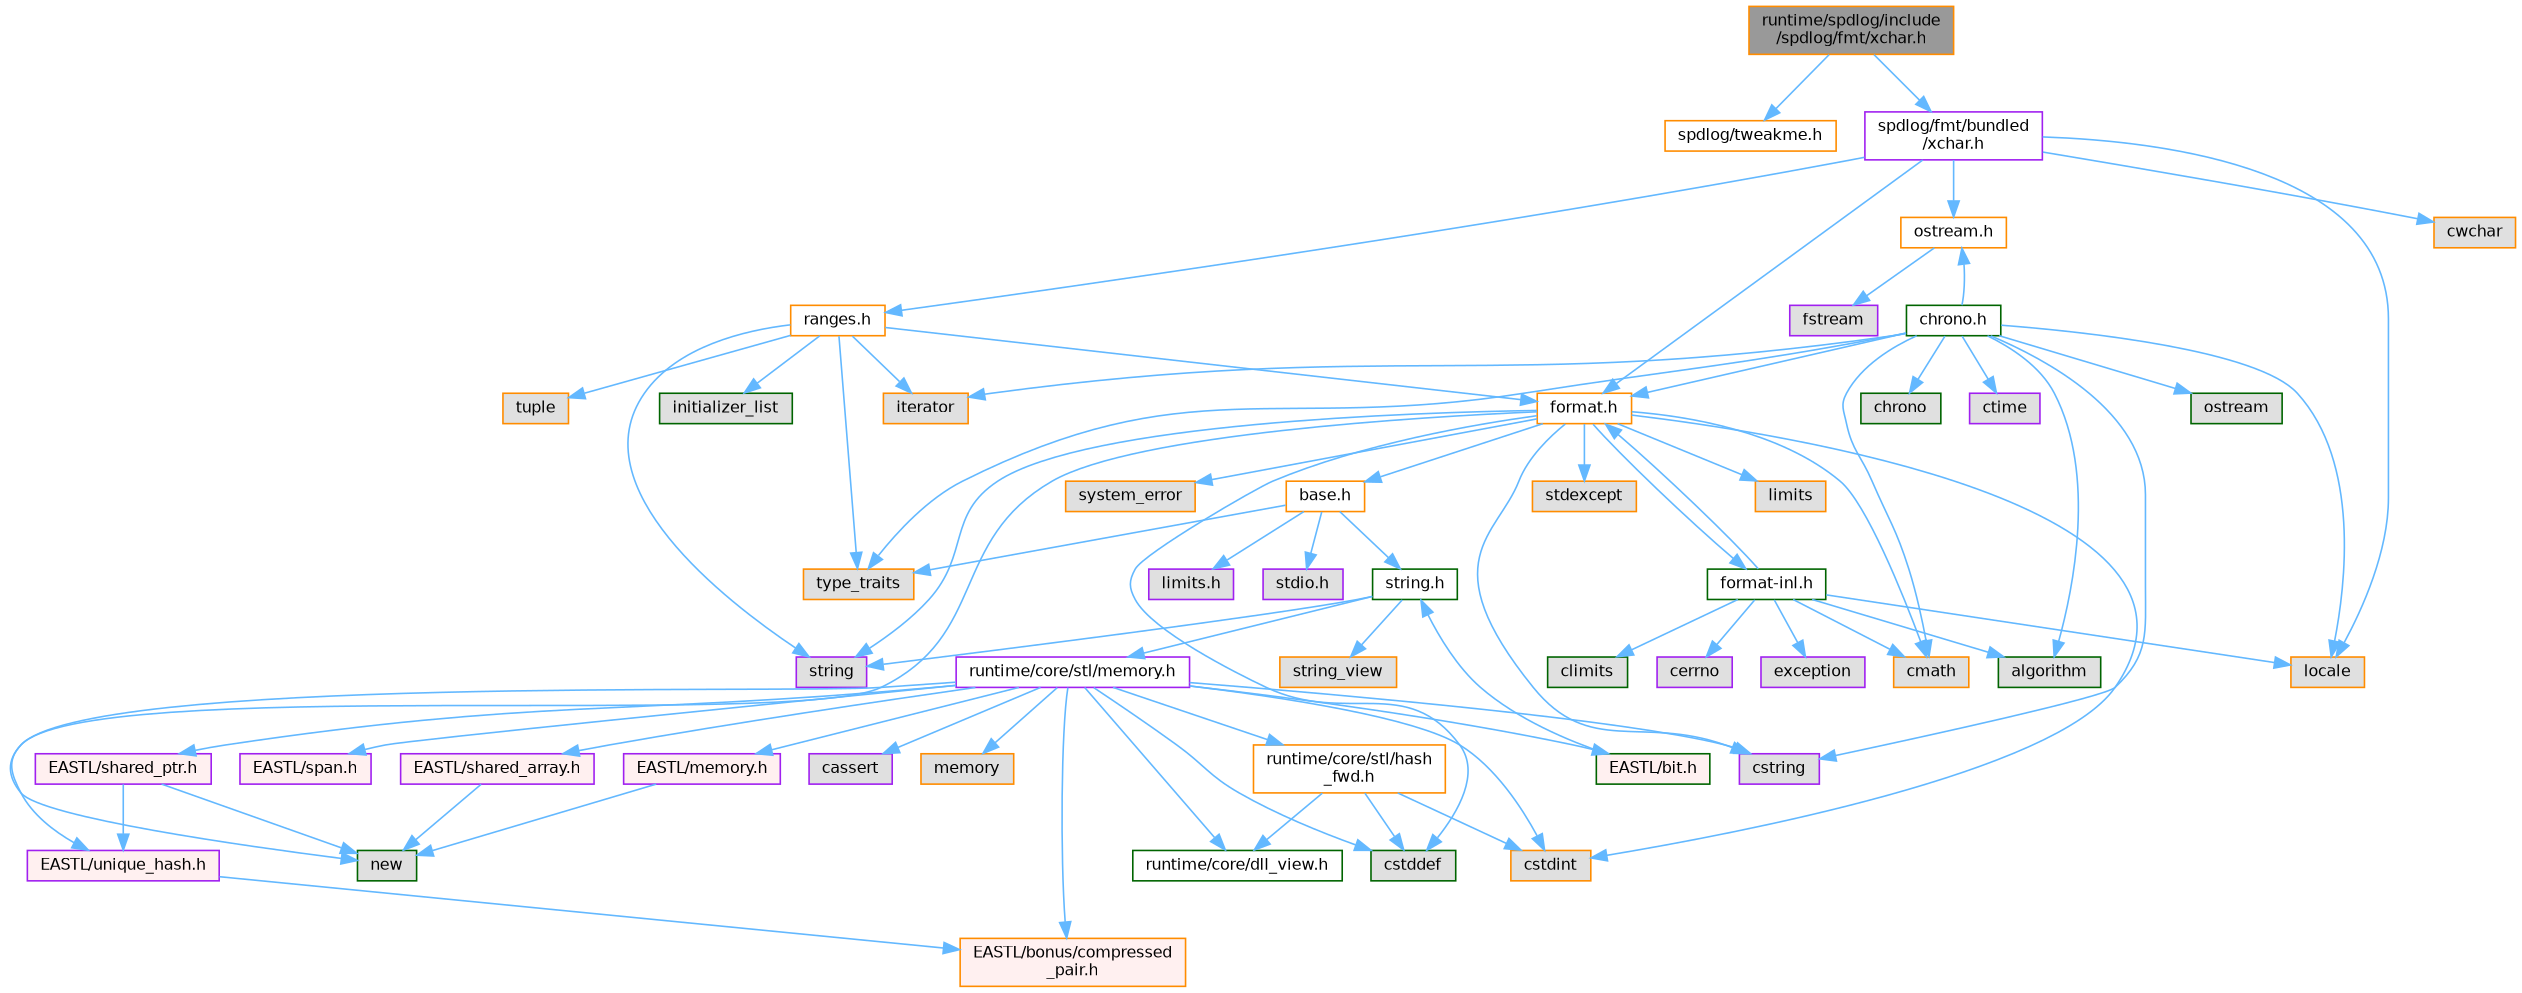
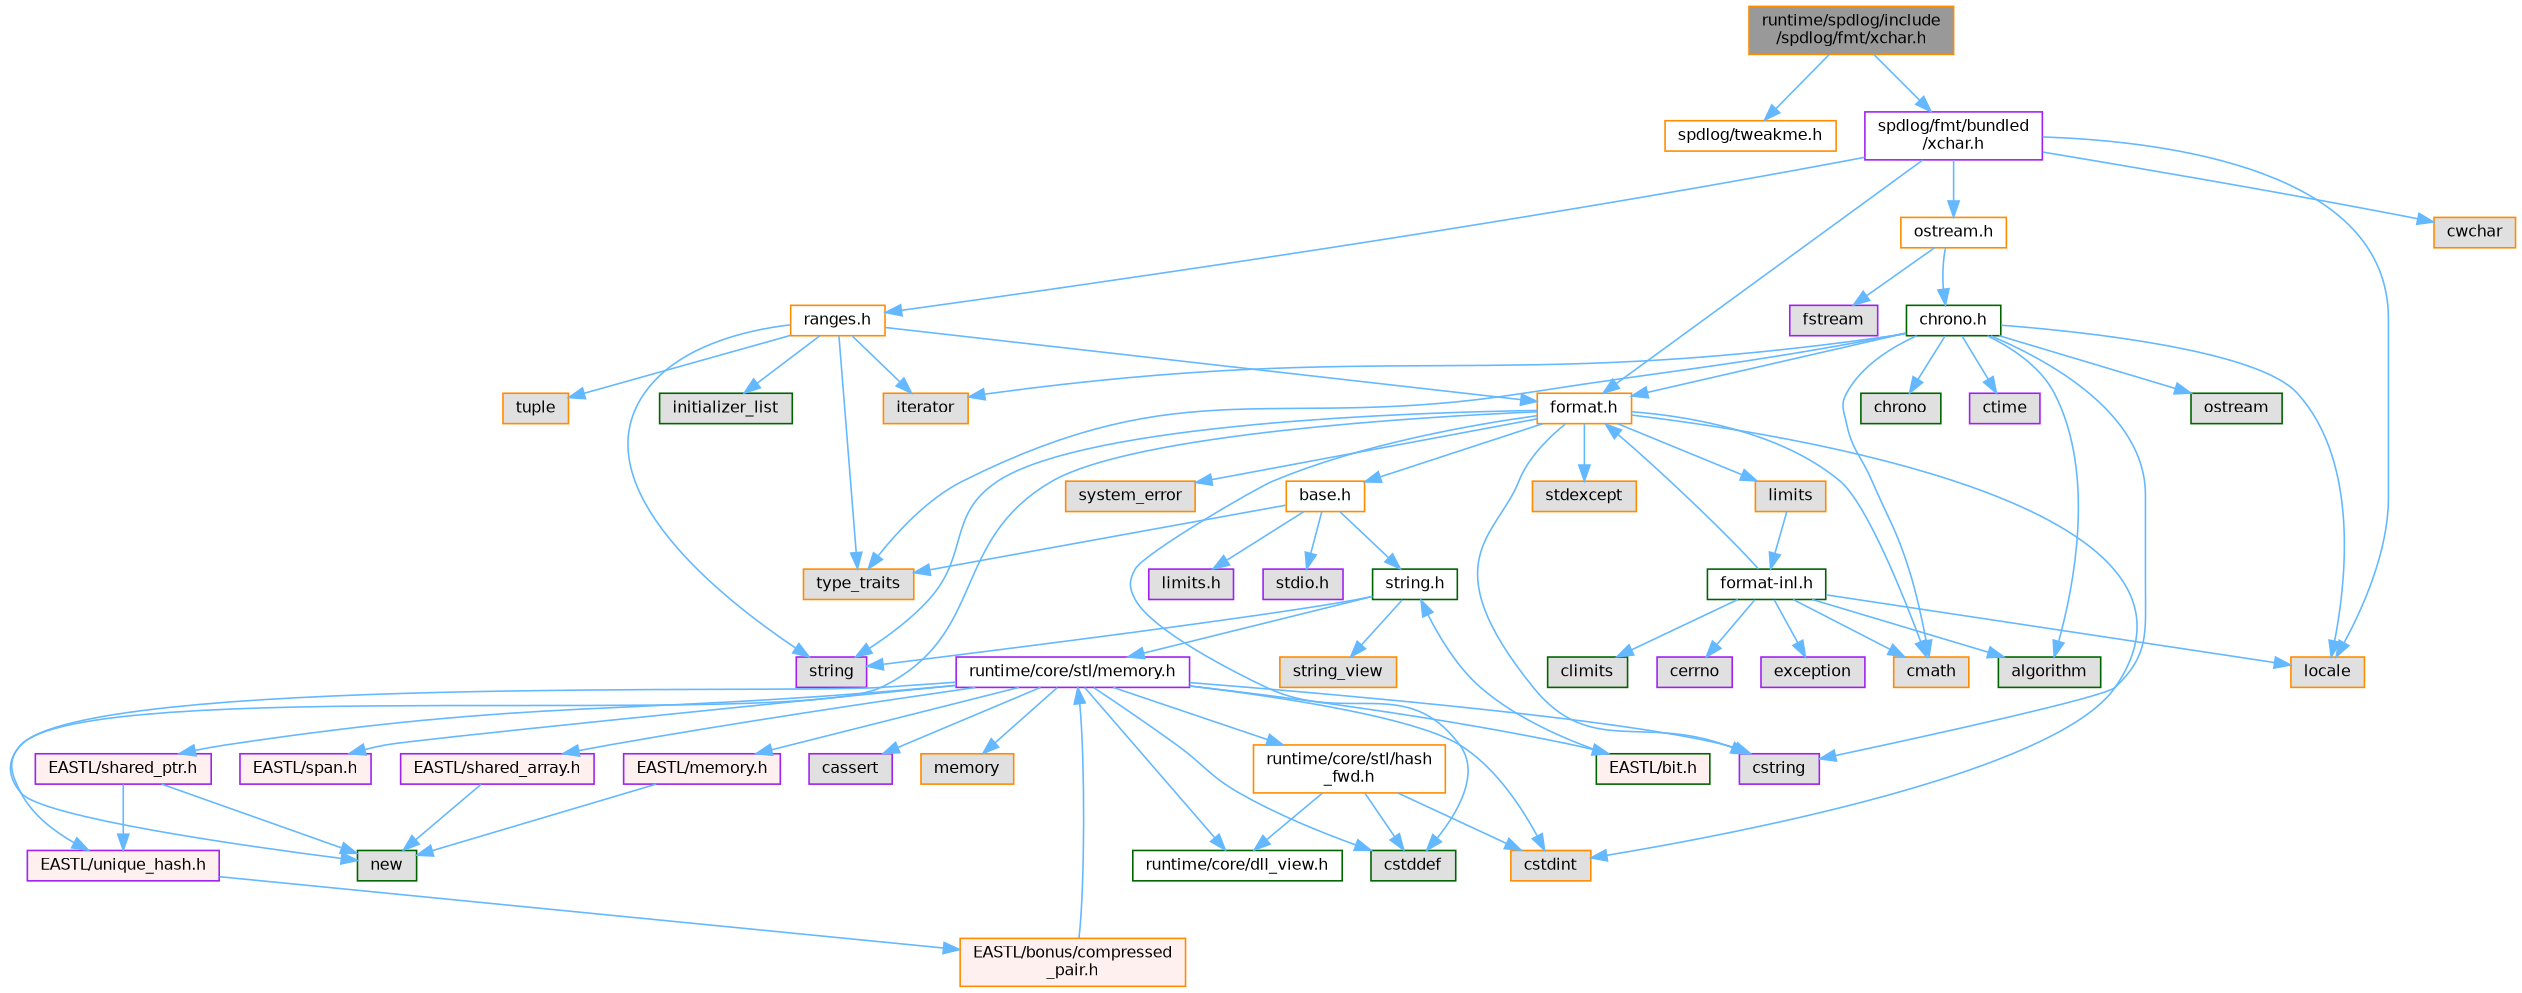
edge "chrono.h" -> "ostream.h": reversed
edge "format.h" -> "format-inl.h": now "limits" -> "format-inl.h"
edge "runtime/core/stl/memory.h" -> "EASTL/bonus/compressed _pair.h": reversed
